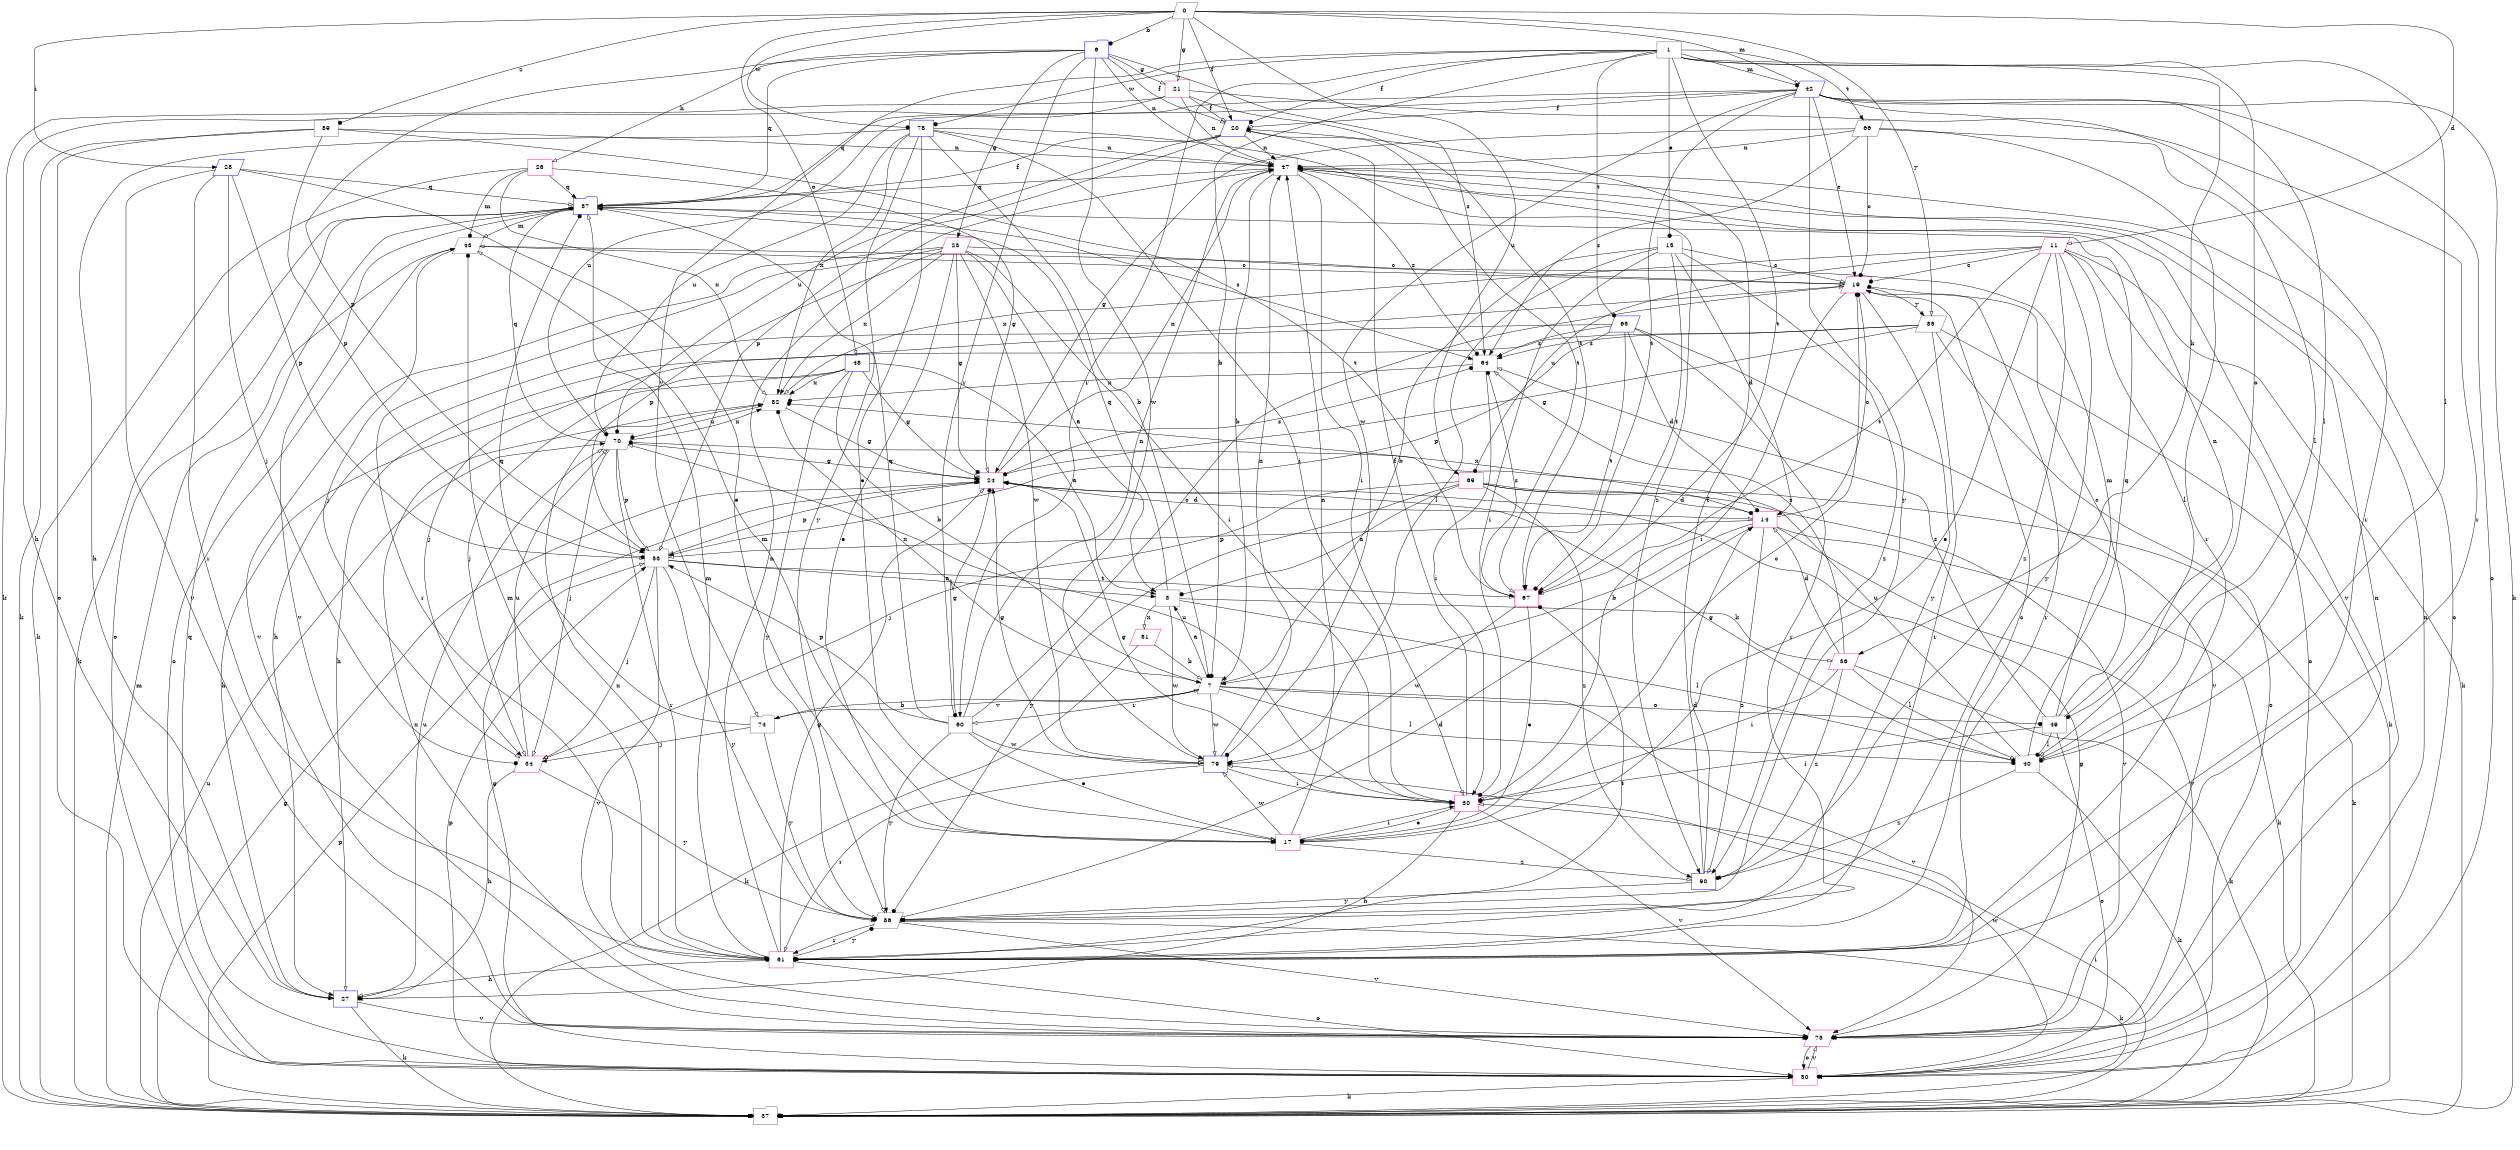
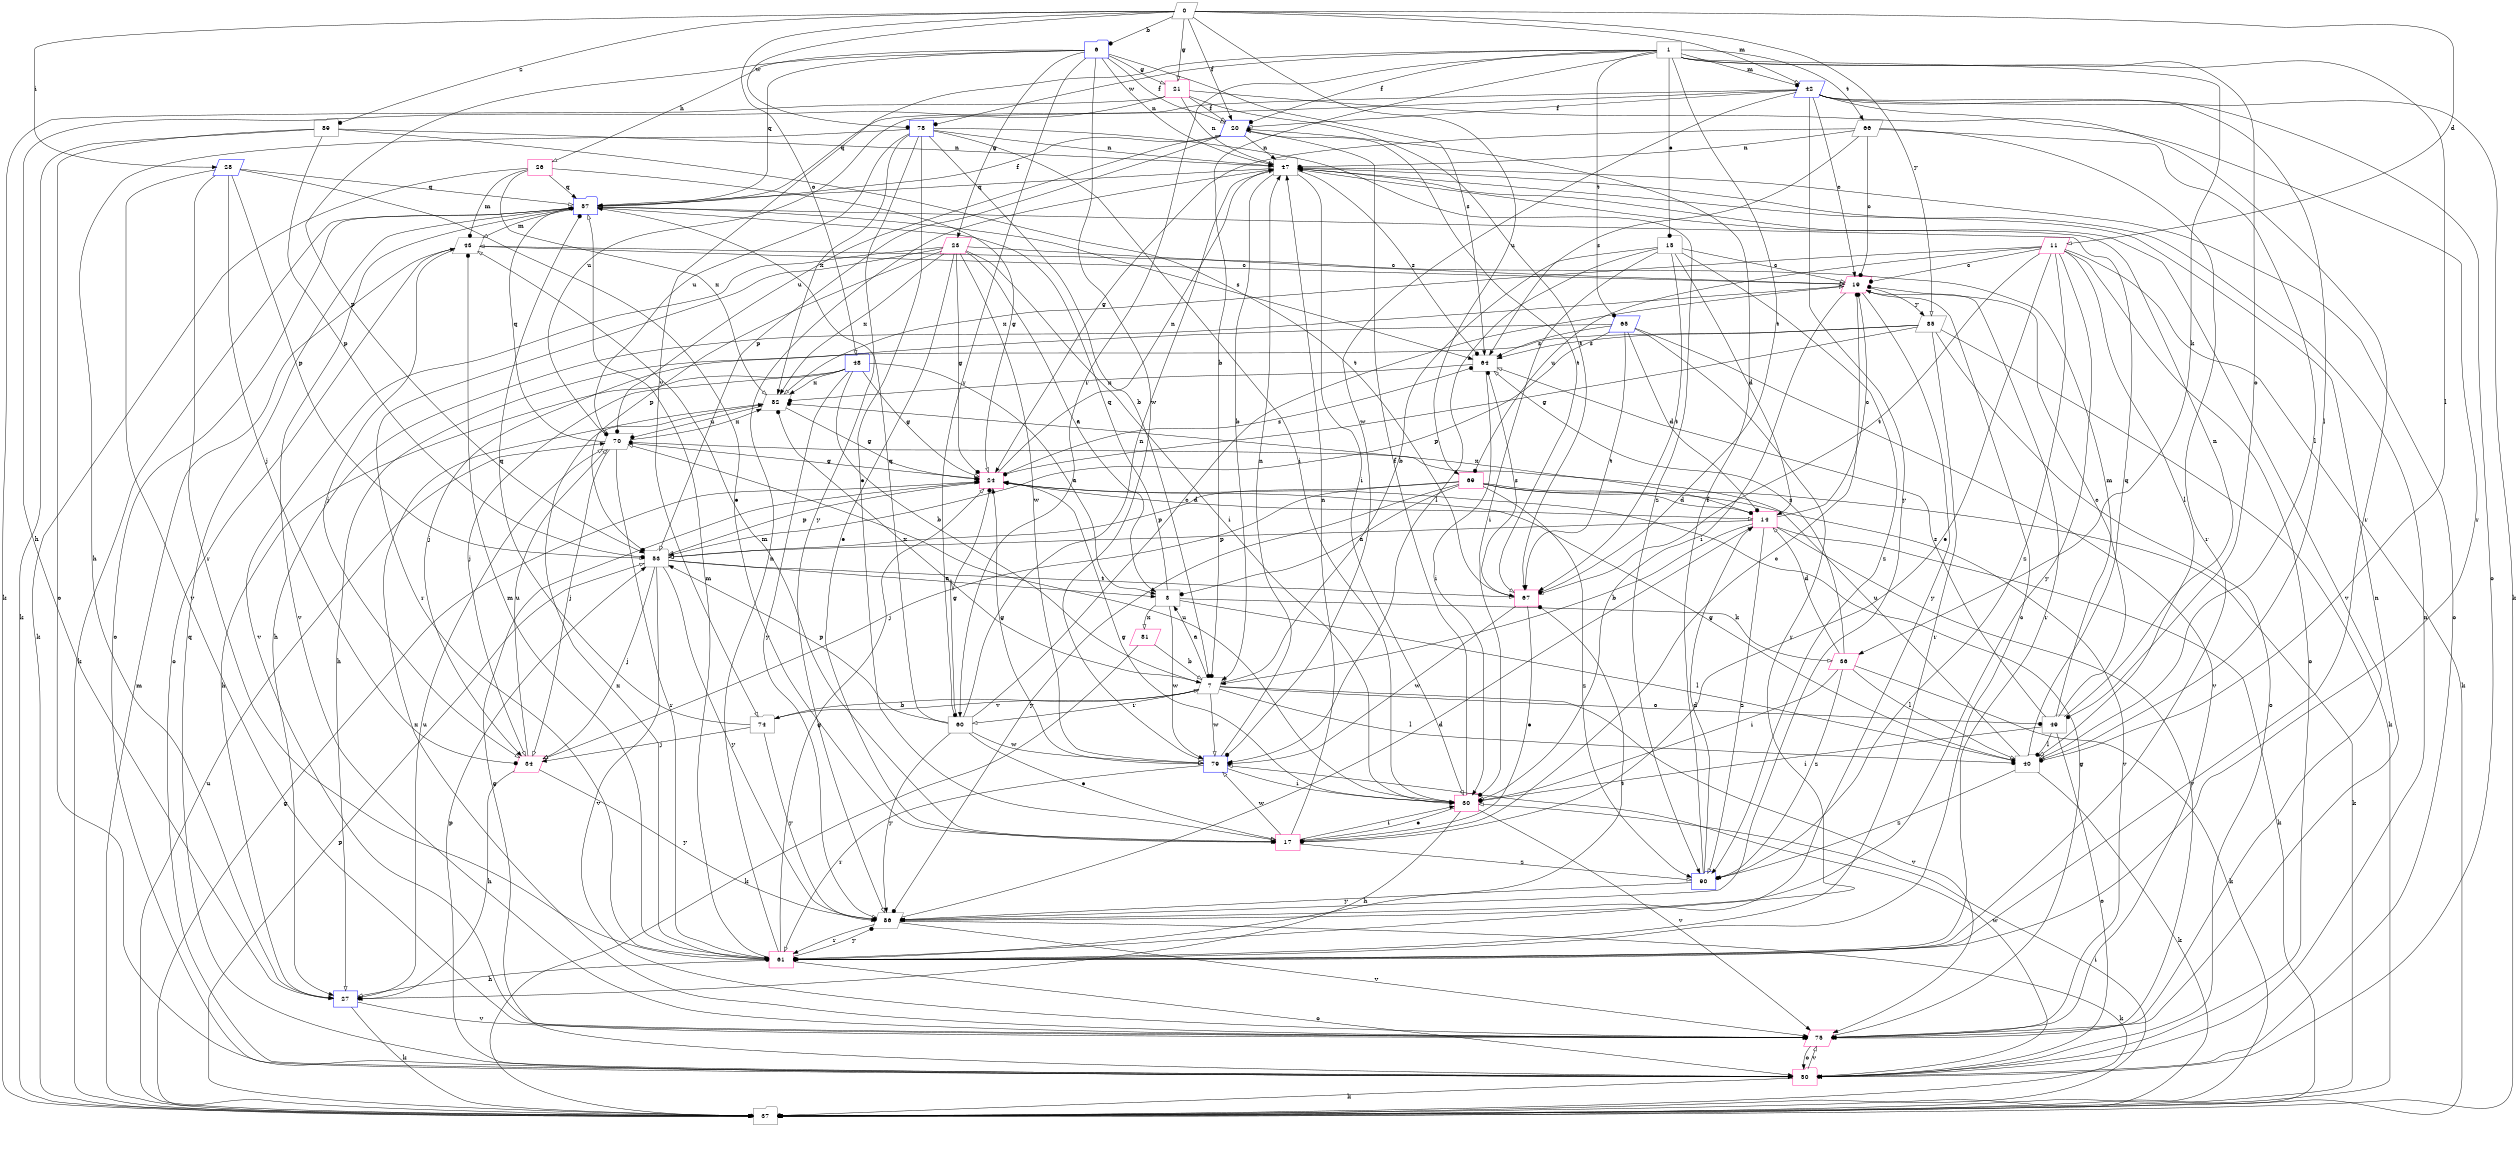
edge "42" -> "67": removed, label "t"
edge "70" -> "53": now "69" -> "53"
